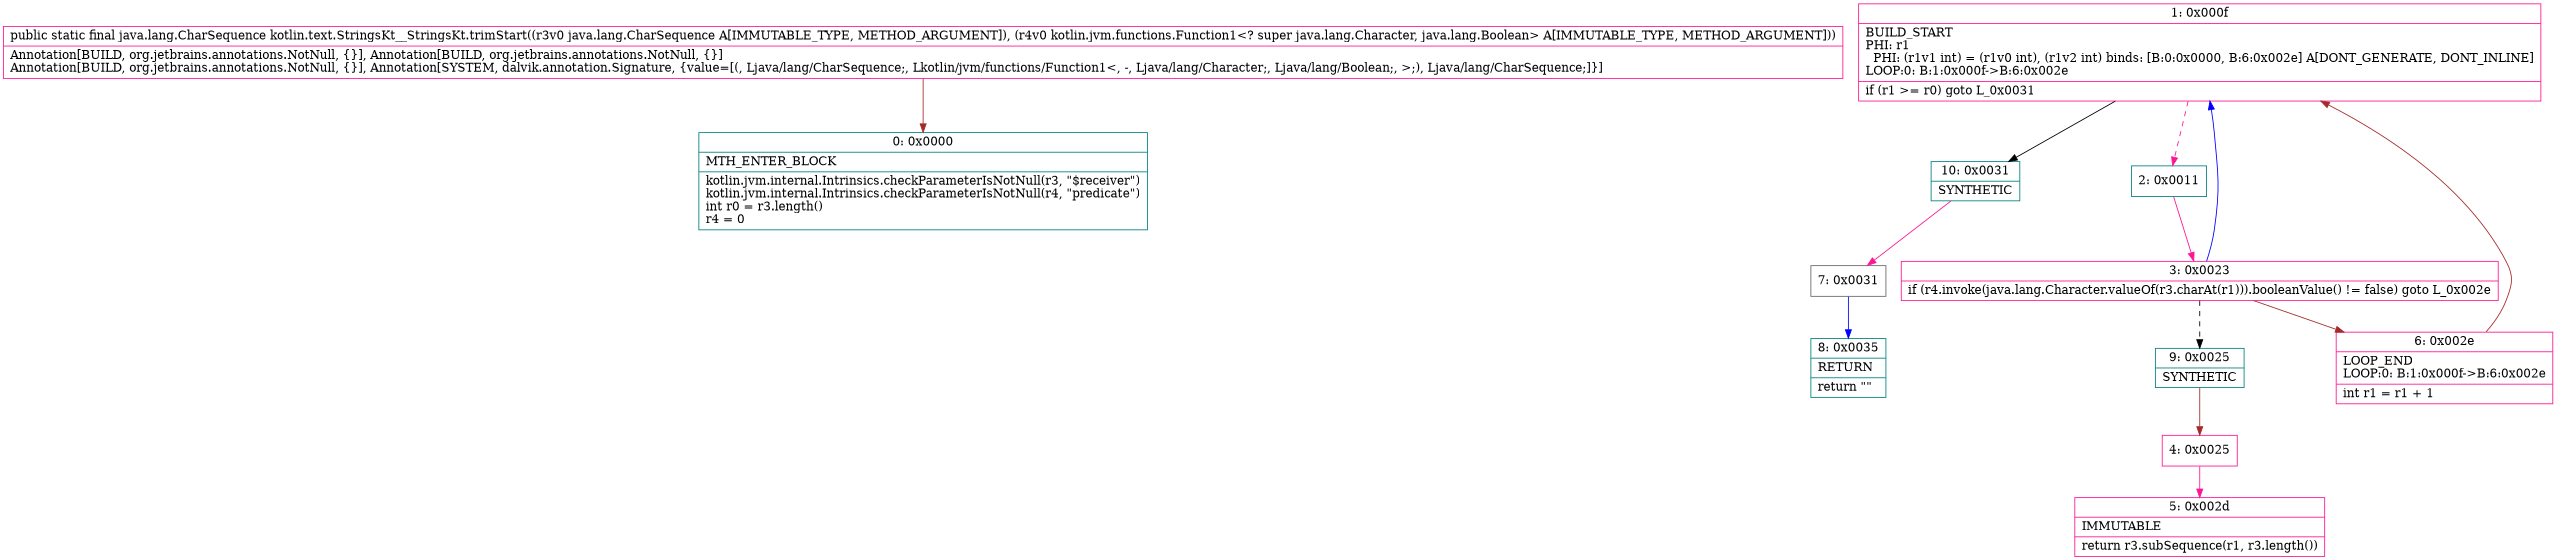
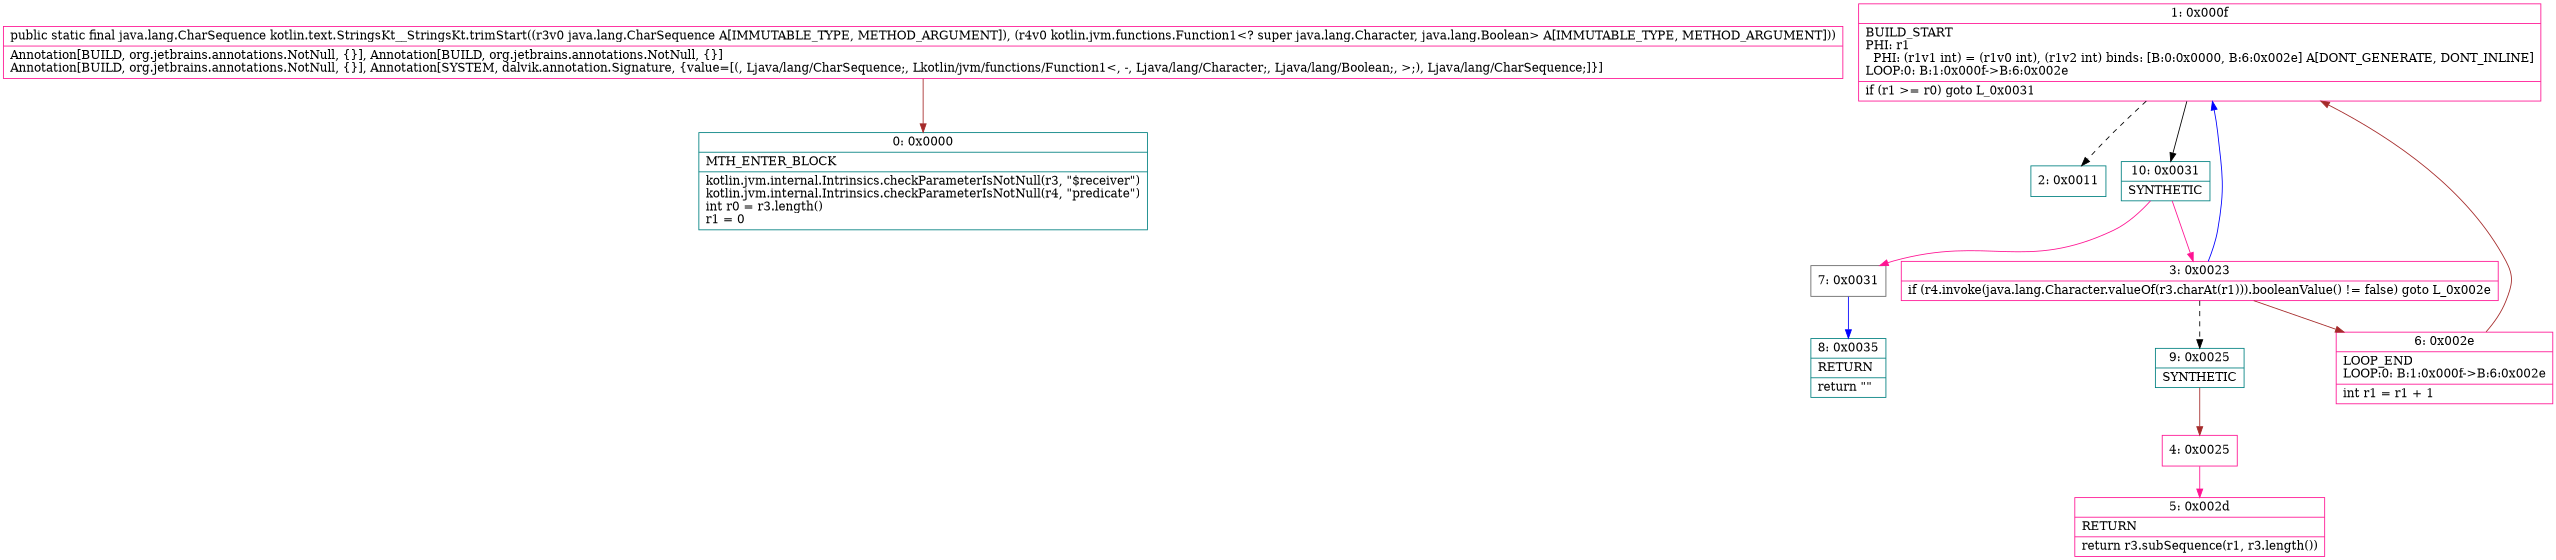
edge "1: 0x000f" -> "2: 0x0011": color deeppink -> black
node "0: 0x0000": text "r4 = 0" -> "r1 = 0"
edge "2: 0x0011" -> "3: 0x0023": now "10: 0x0031" -> "3: 0x0023"
node "5: 0x002d": text "IMMUTABLE" -> "RETURN"
